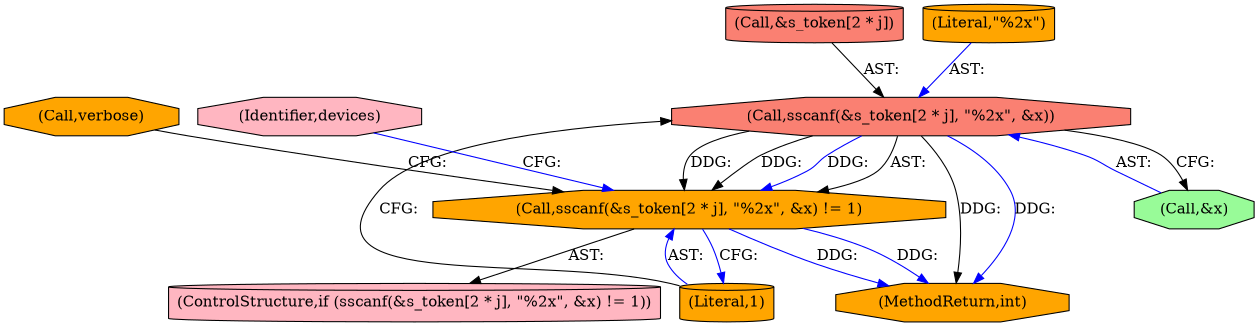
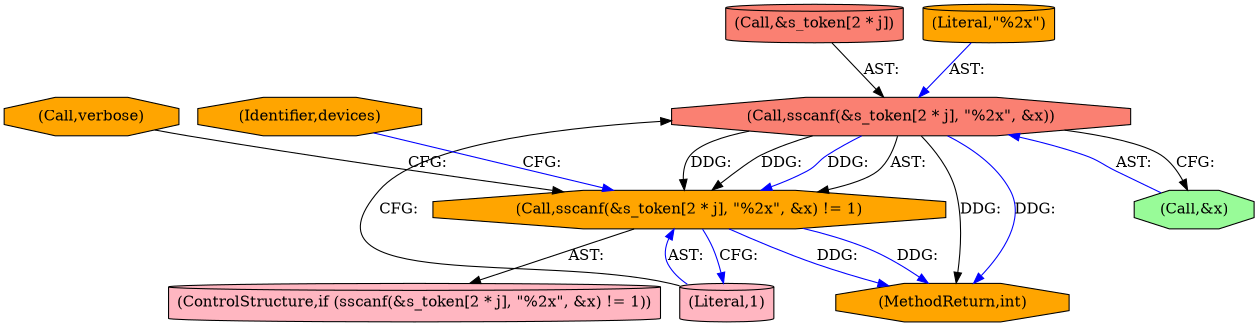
node "(Identifier,devices)": fillcolor lightpink -> orange
node "(Literal,1)": fillcolor orange -> lightpink
